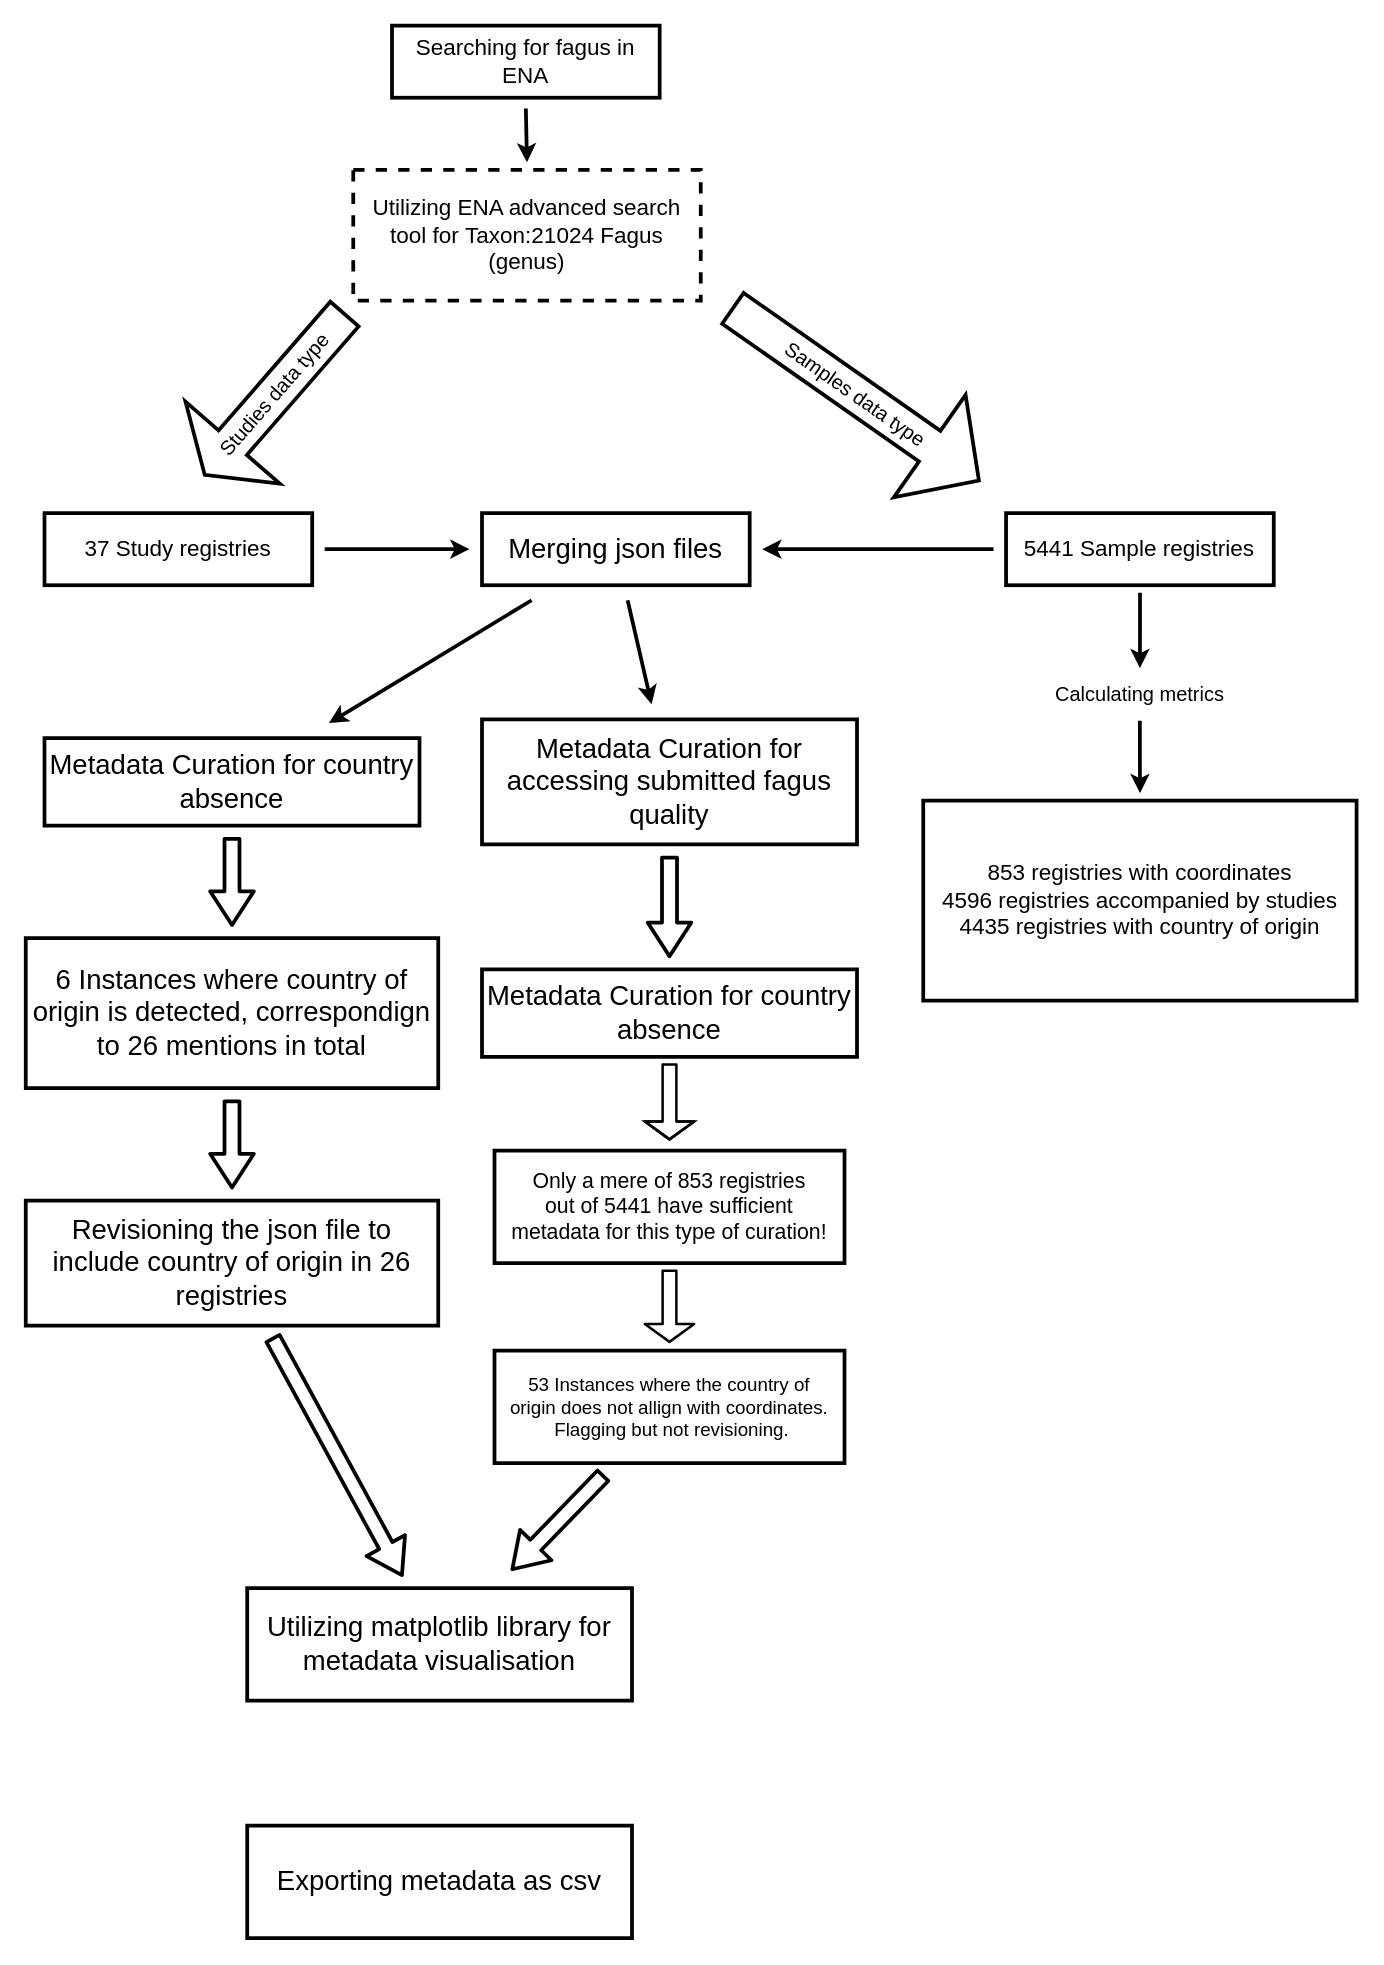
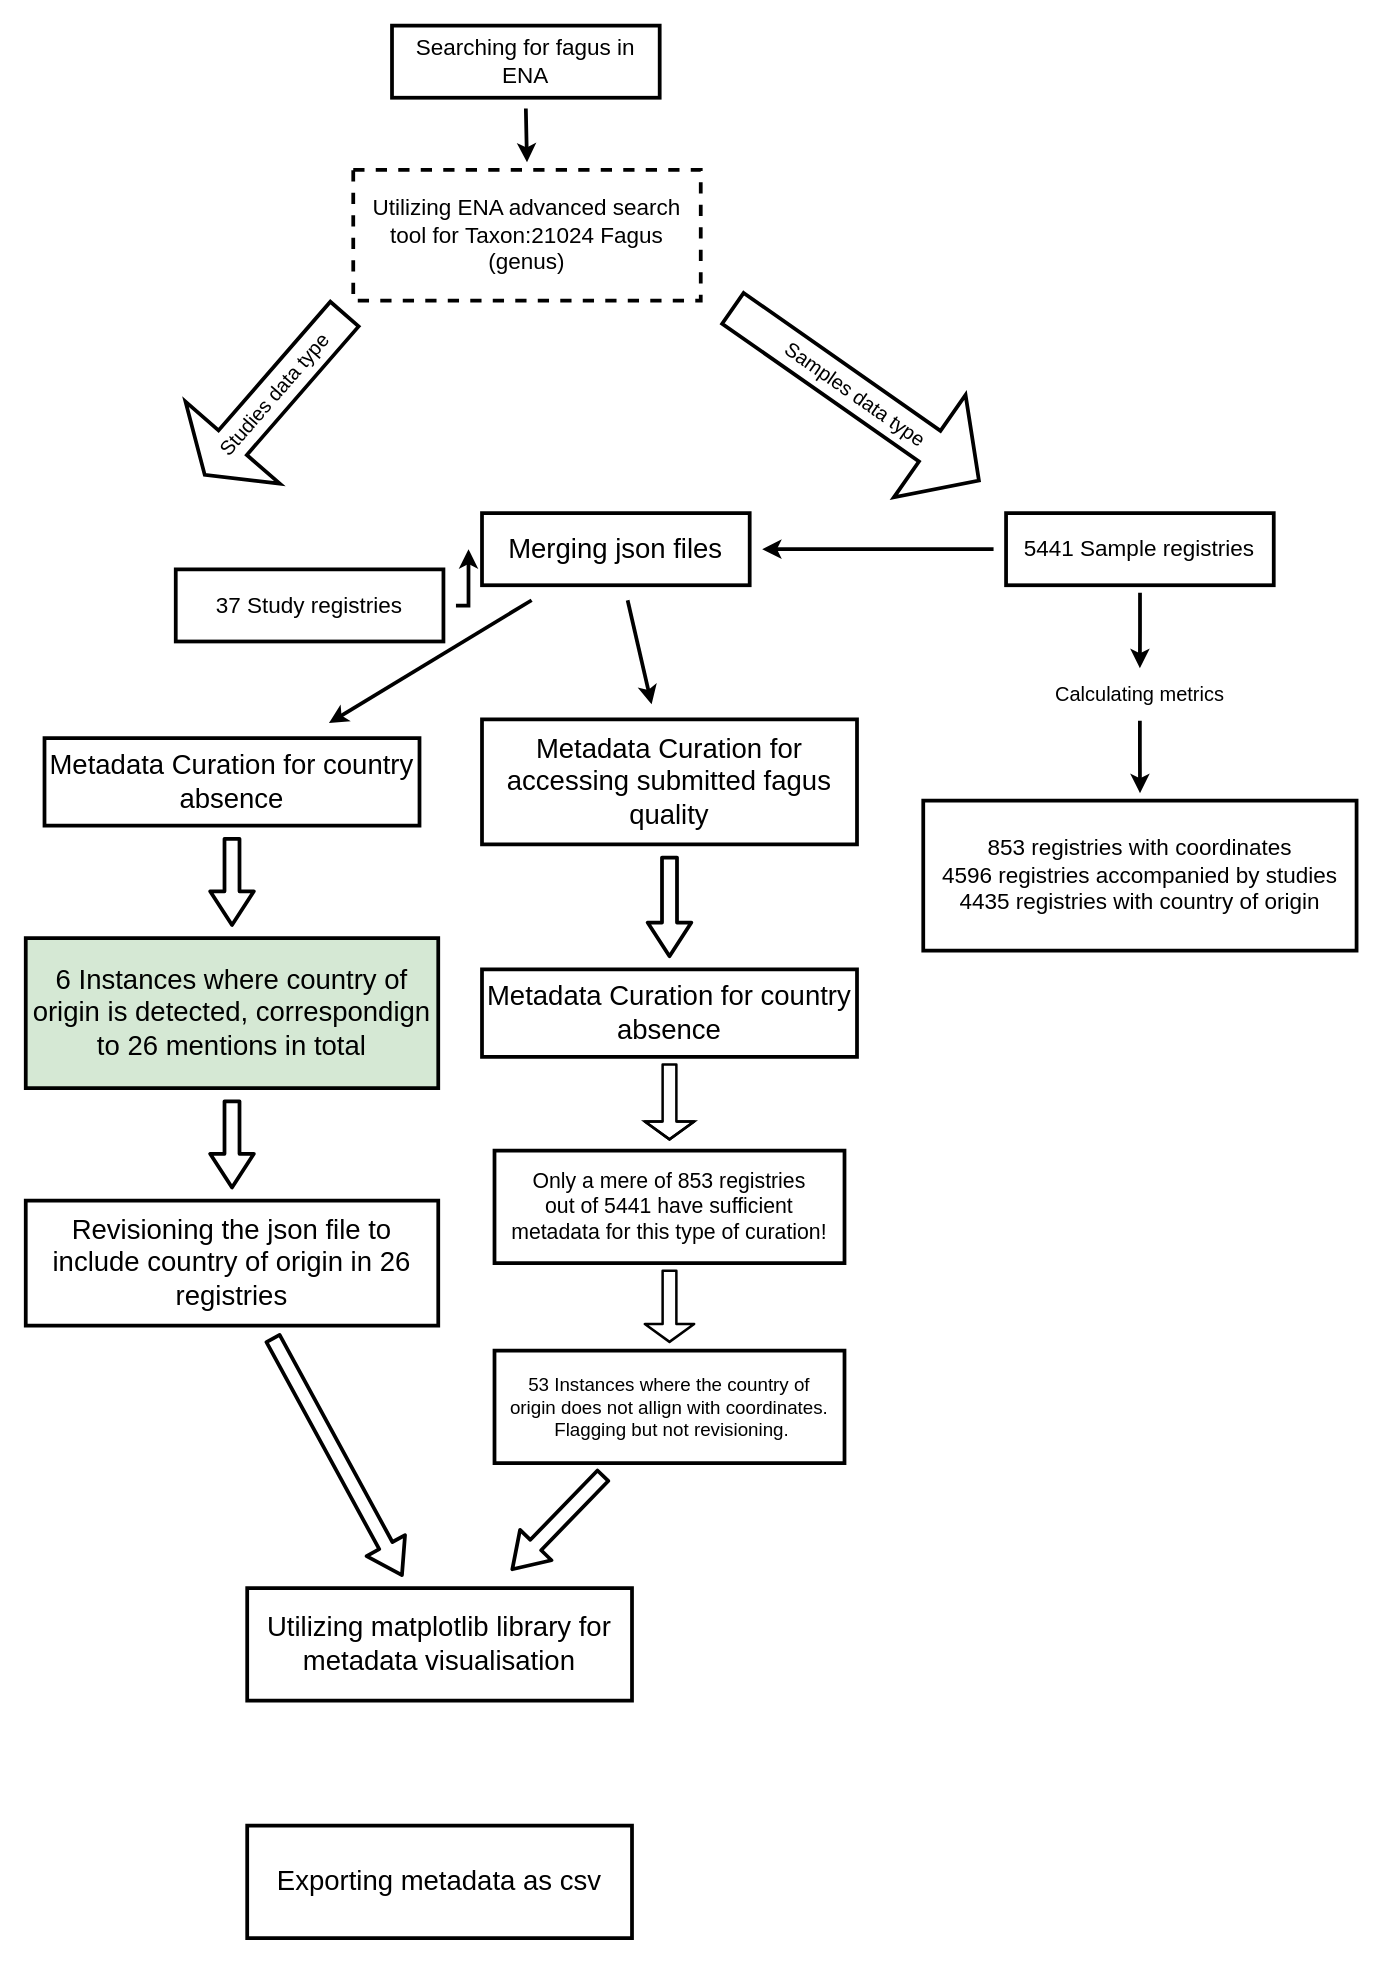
node "37 Study registries": moved (178, 549) -> (309, 605)
node "853 registries with coordinates 4596 registries accompanied by studies 4435 registries with country of origin": size 433x200 -> 433x150
node "6 Instances where country of origin is detected, correspondign to 26 mentions in total": fillcolor #ffffff -> #d5e8d4
